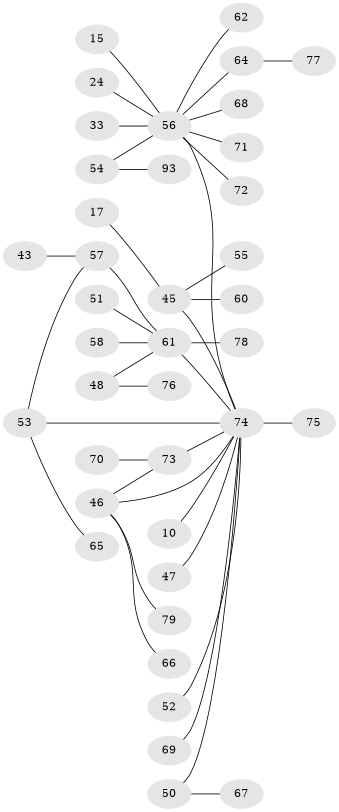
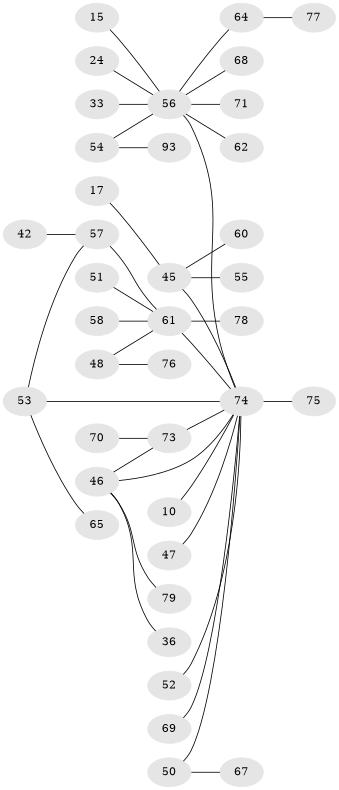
node "72": removed
node "43": label "43" -> "42"
node "66": label "66" -> "36"
